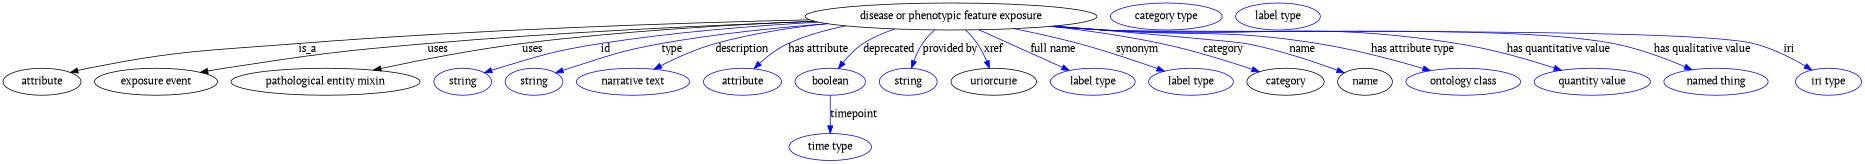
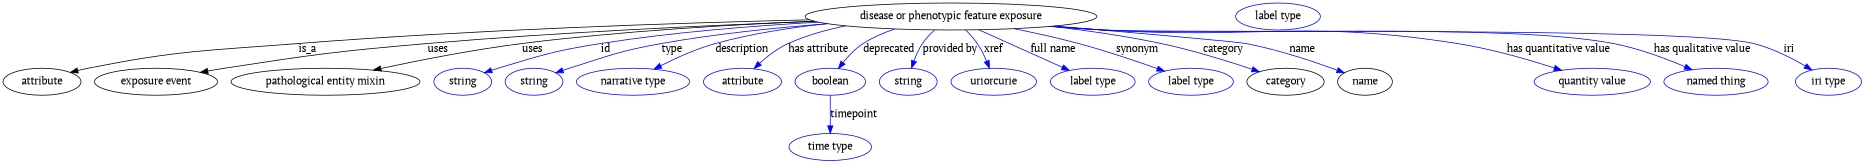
node "category type": removed
node "narrative text": label "narrative text" -> "narrative type"
node "uriorcurie": color black -> blue
node "ontology class": removed
